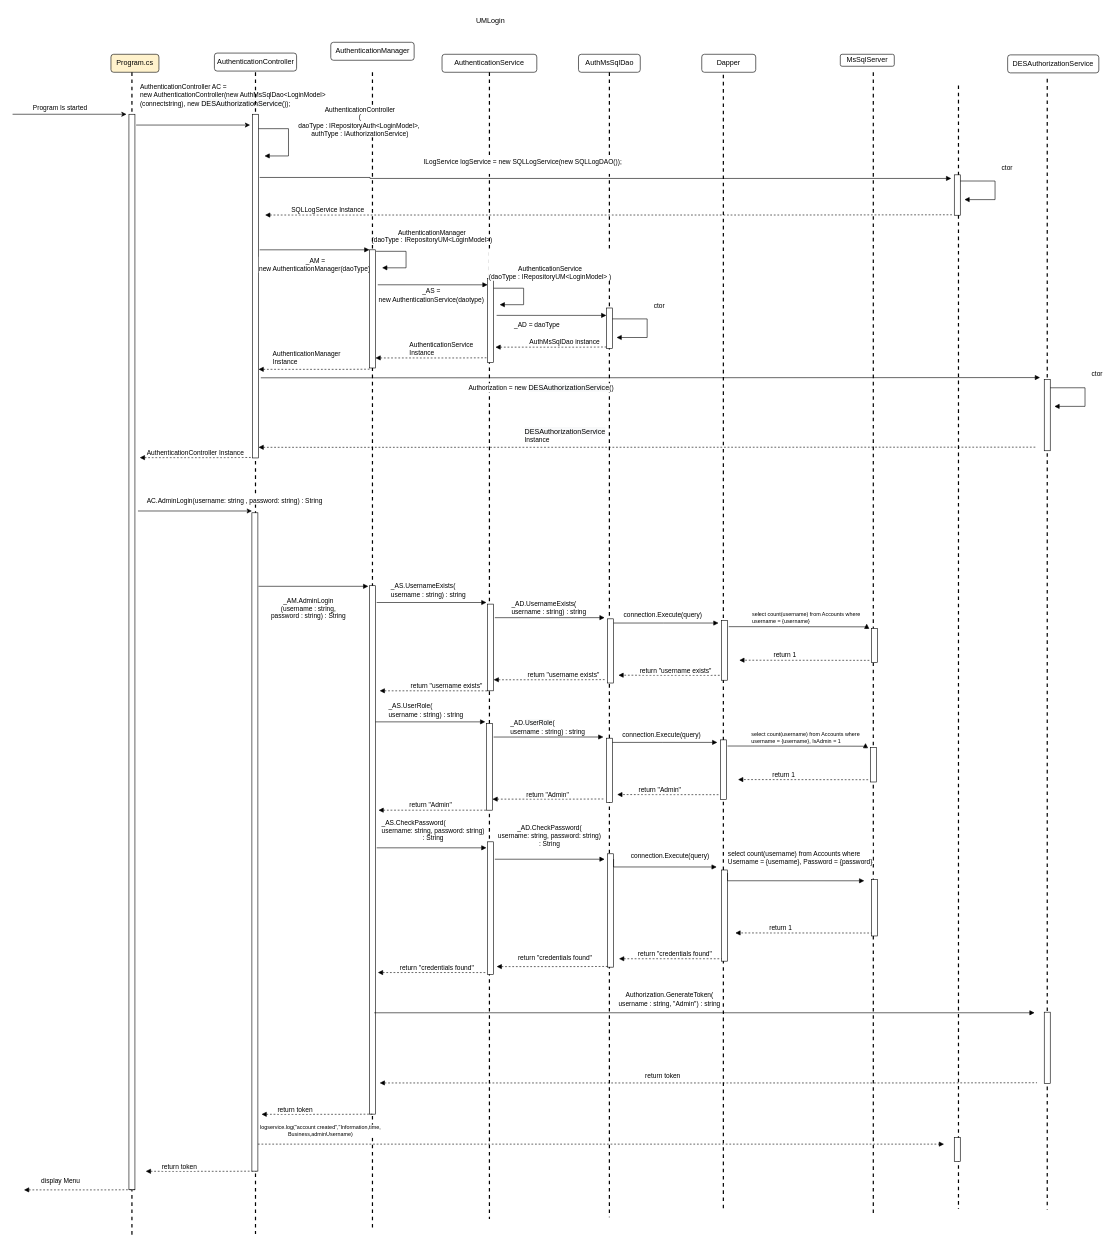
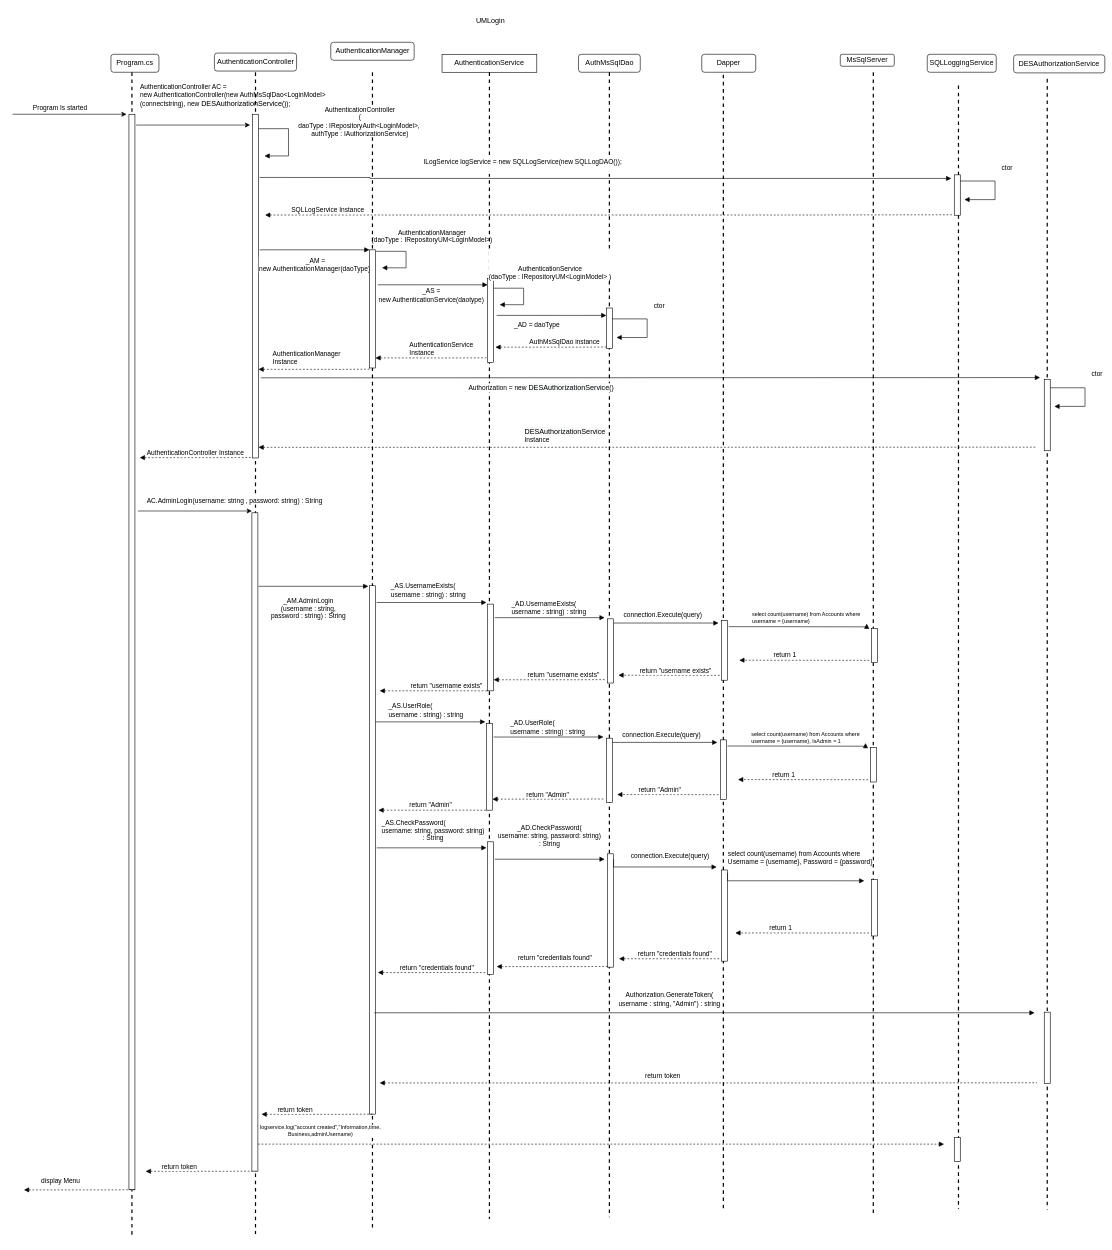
node "Program.cs": fillcolor #fff2cc -> #ffffff
node "AuthenticationService": shape rounded rectangle -> rectangle
node "SQLLoggingService": added
node "DESAuthorizationService": moved (1053, 64) -> (1059, 64)
